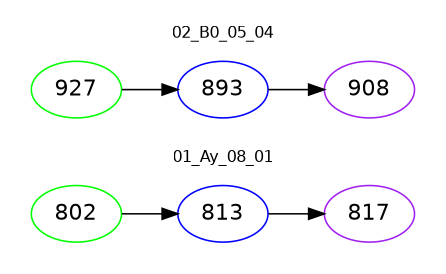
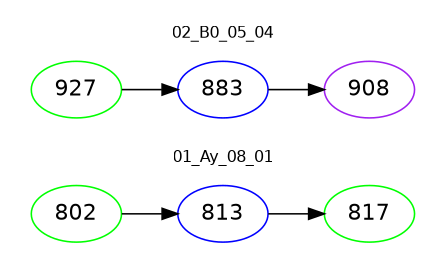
node "893": label "893" -> "883"
node "817": color purple -> green
